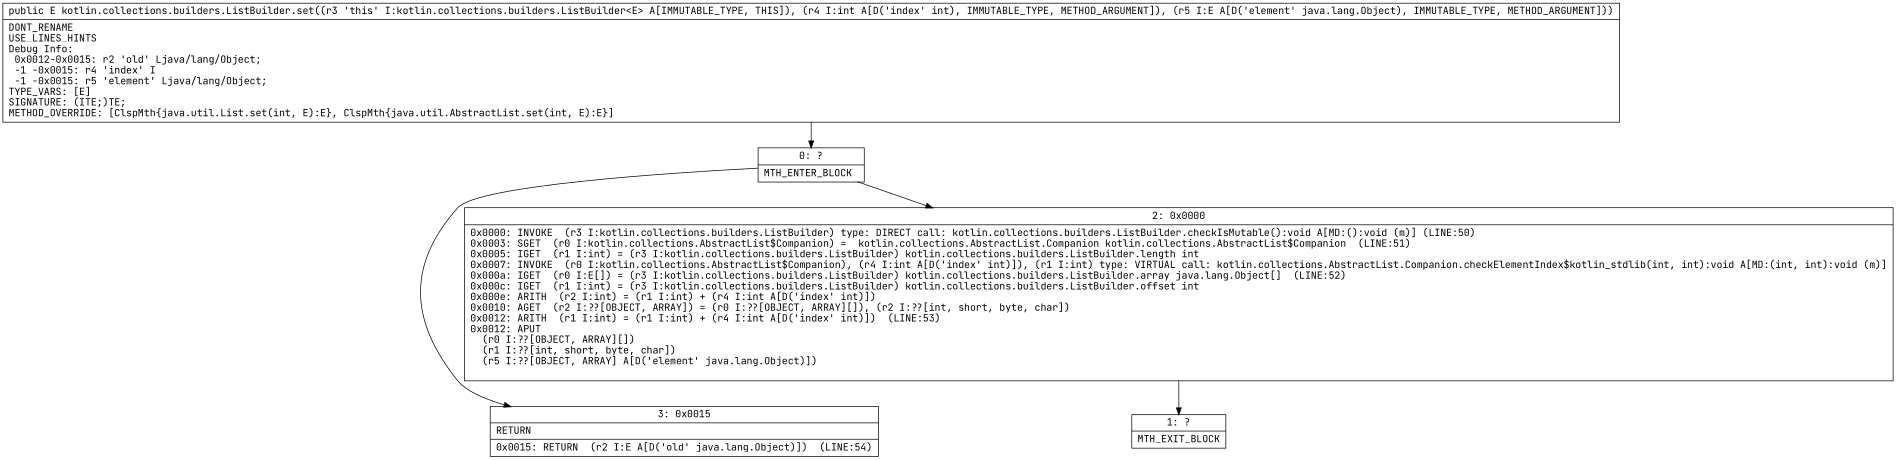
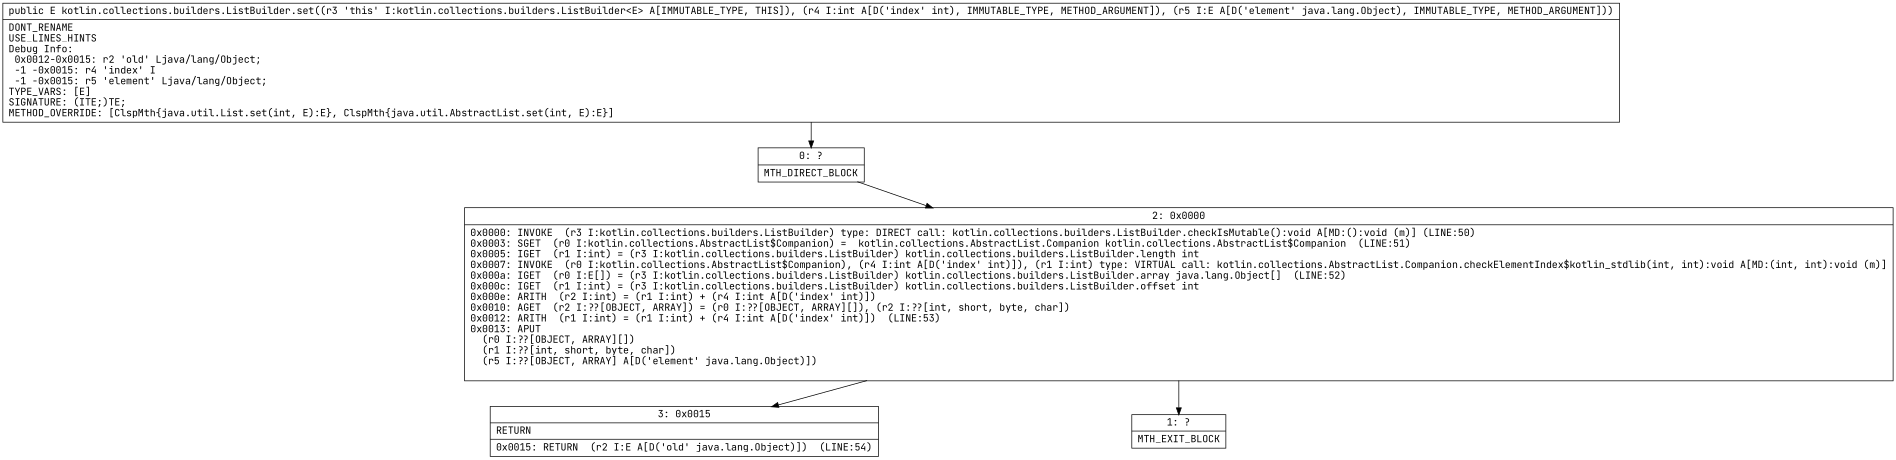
node "0: ?": text "MTH_ENTER_BLOCK" -> "MTH_DIRECT_BLOCK"
edge "0: ?" -> "3: 0x0015": now "2: 0x0000" -> "3: 0x0015"
node "2: 0x0000": text "0x0012: APUT" -> "0x0013: APUT"
